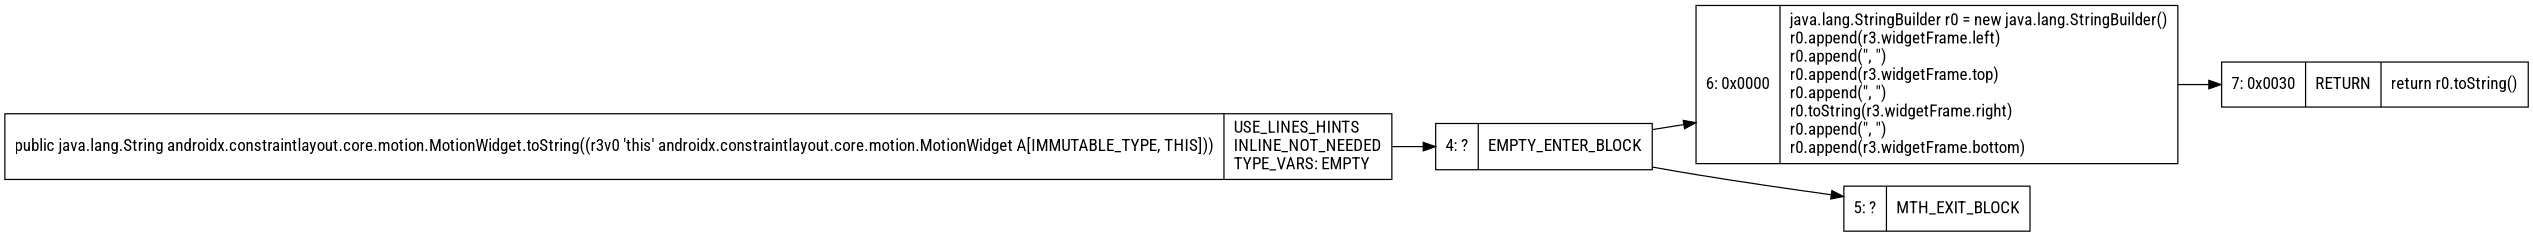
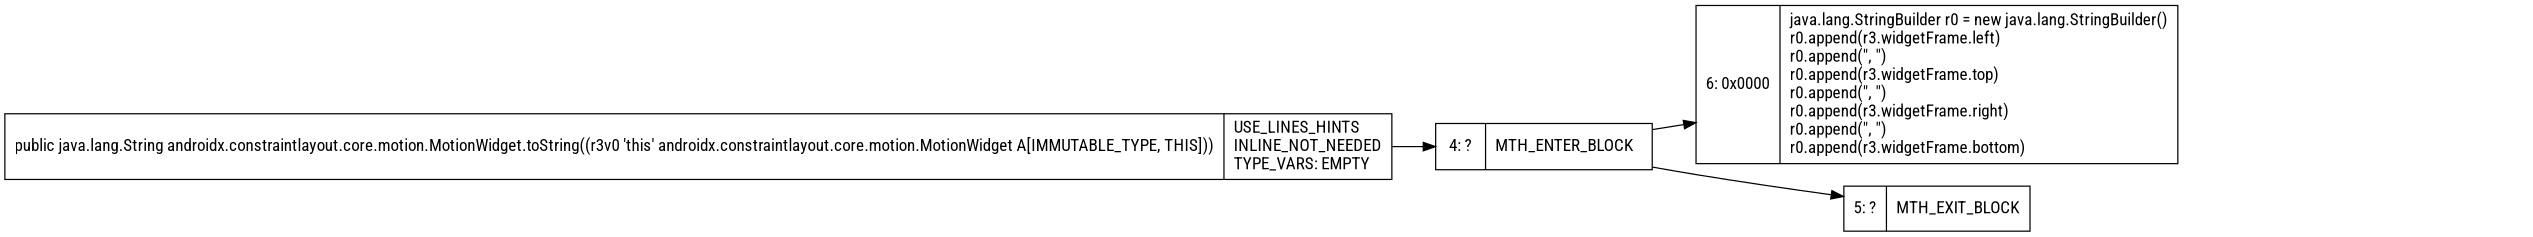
node "7: 0x0030": removed
node "6: 0x0000": text "r0.toString(r3.widgetFrame.right)" -> "r0.append(r3.widgetFrame.right)"
node "4: ?": text "EMPTY_ENTER_BLOCK" -> "MTH_ENTER_BLOCK"
